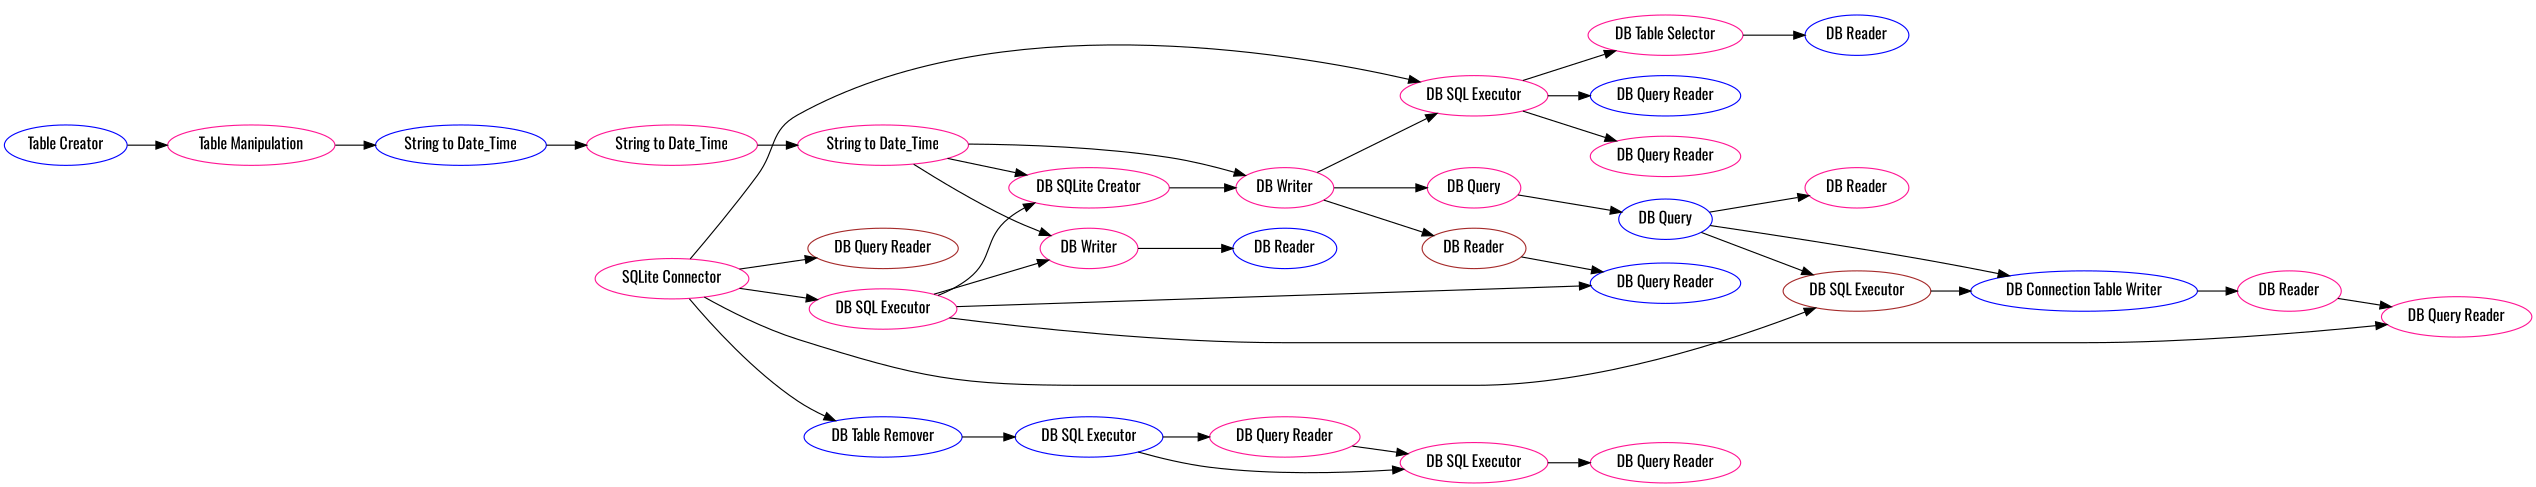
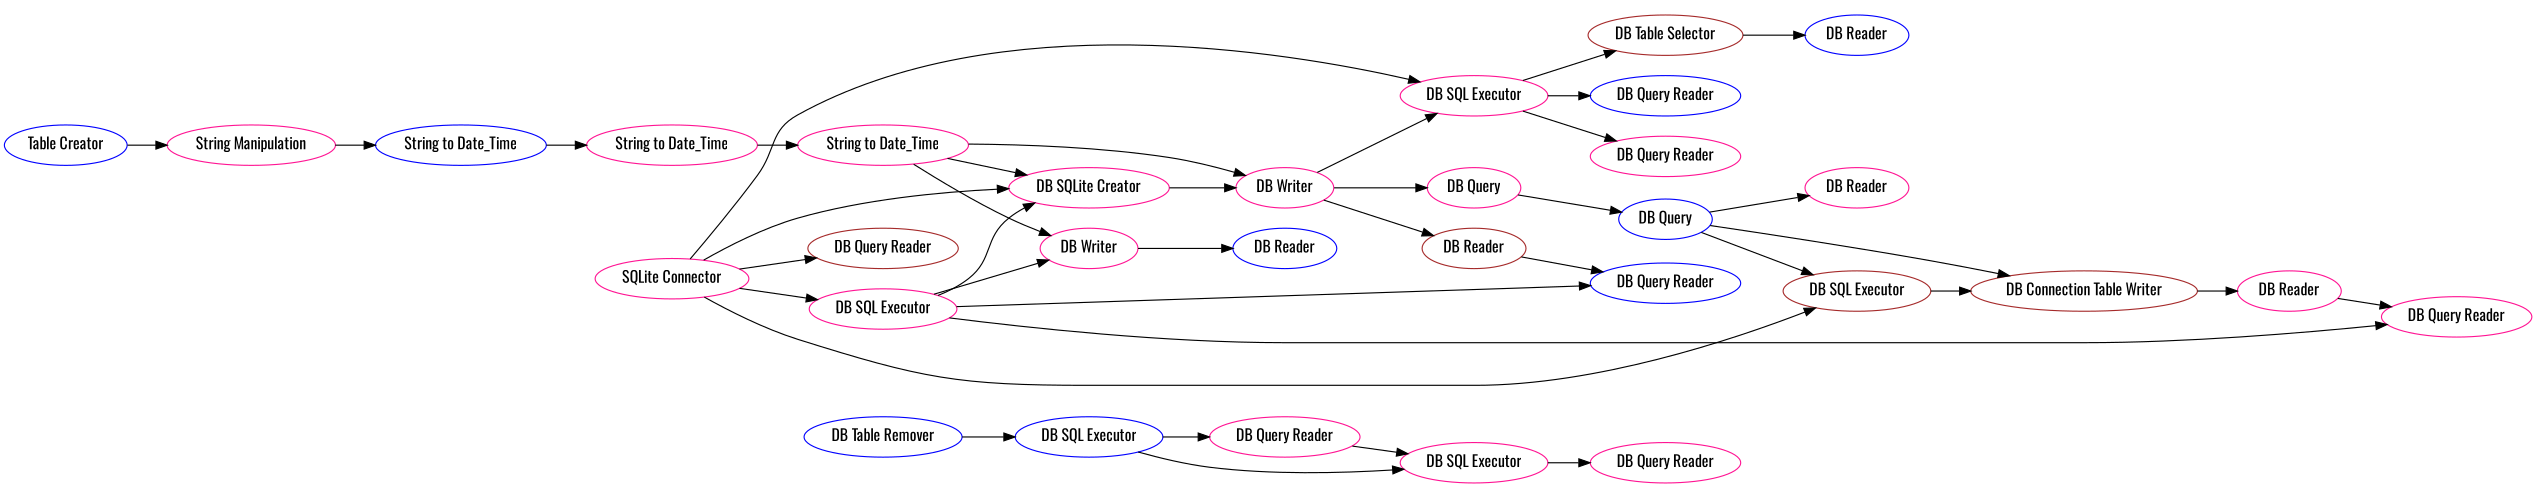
node "DB Table Selector": color deeppink -> brown
node "Table Manipulation": label "Table Manipulation" -> "String Manipulation"
node "DB Connection Table Writer": color blue -> brown
edge "SQLite Connector" -> "DB Table Remover": now "SQLite Connector" -> "DB SQLite Creator"
